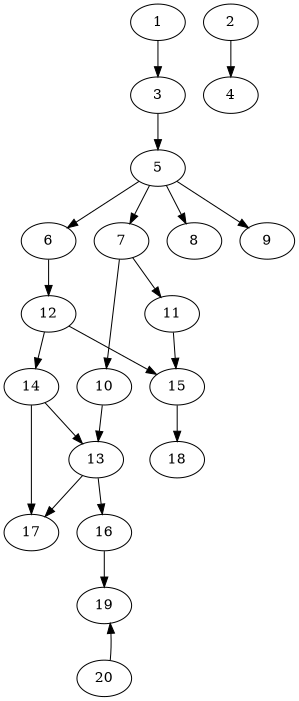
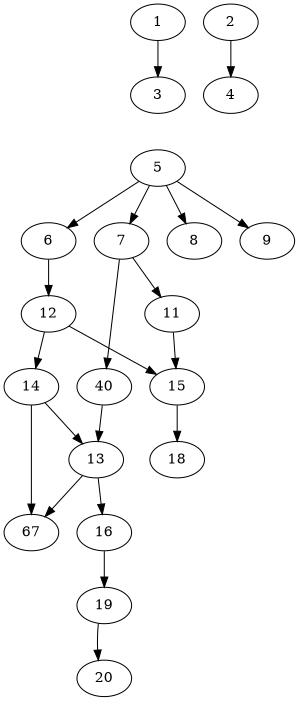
edge "3" -> "5": removed
node "10": label "10" -> "40"
node "17": label "17" -> "67"
edge "20" -> "19": reversed
